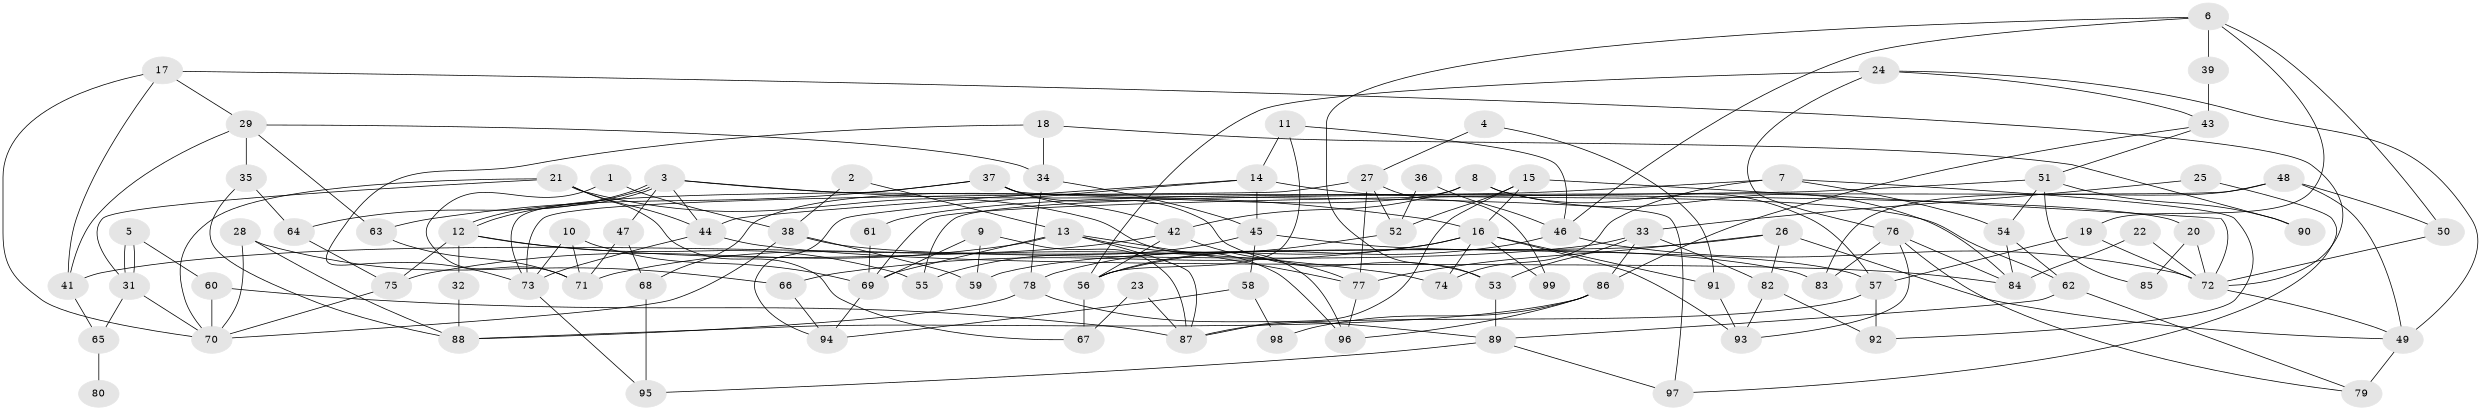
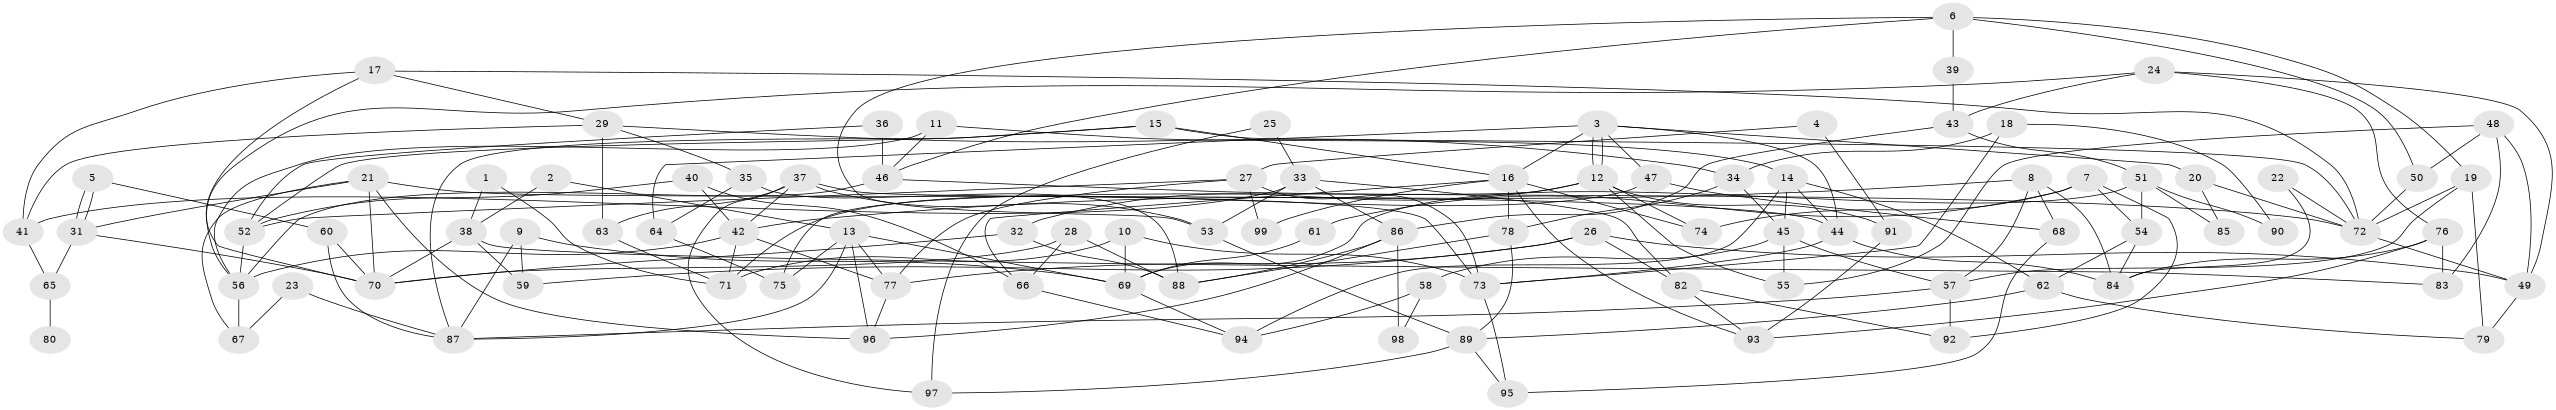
node "40": added
edge "16" -- "91": now "12" -- "91"
edge "75" -- "70": now "32" -- "70"
edge "76" -- "79": now "19" -- "79"
